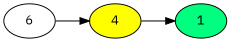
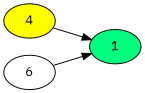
edge "6" -> "4": now "6" -> "1"
